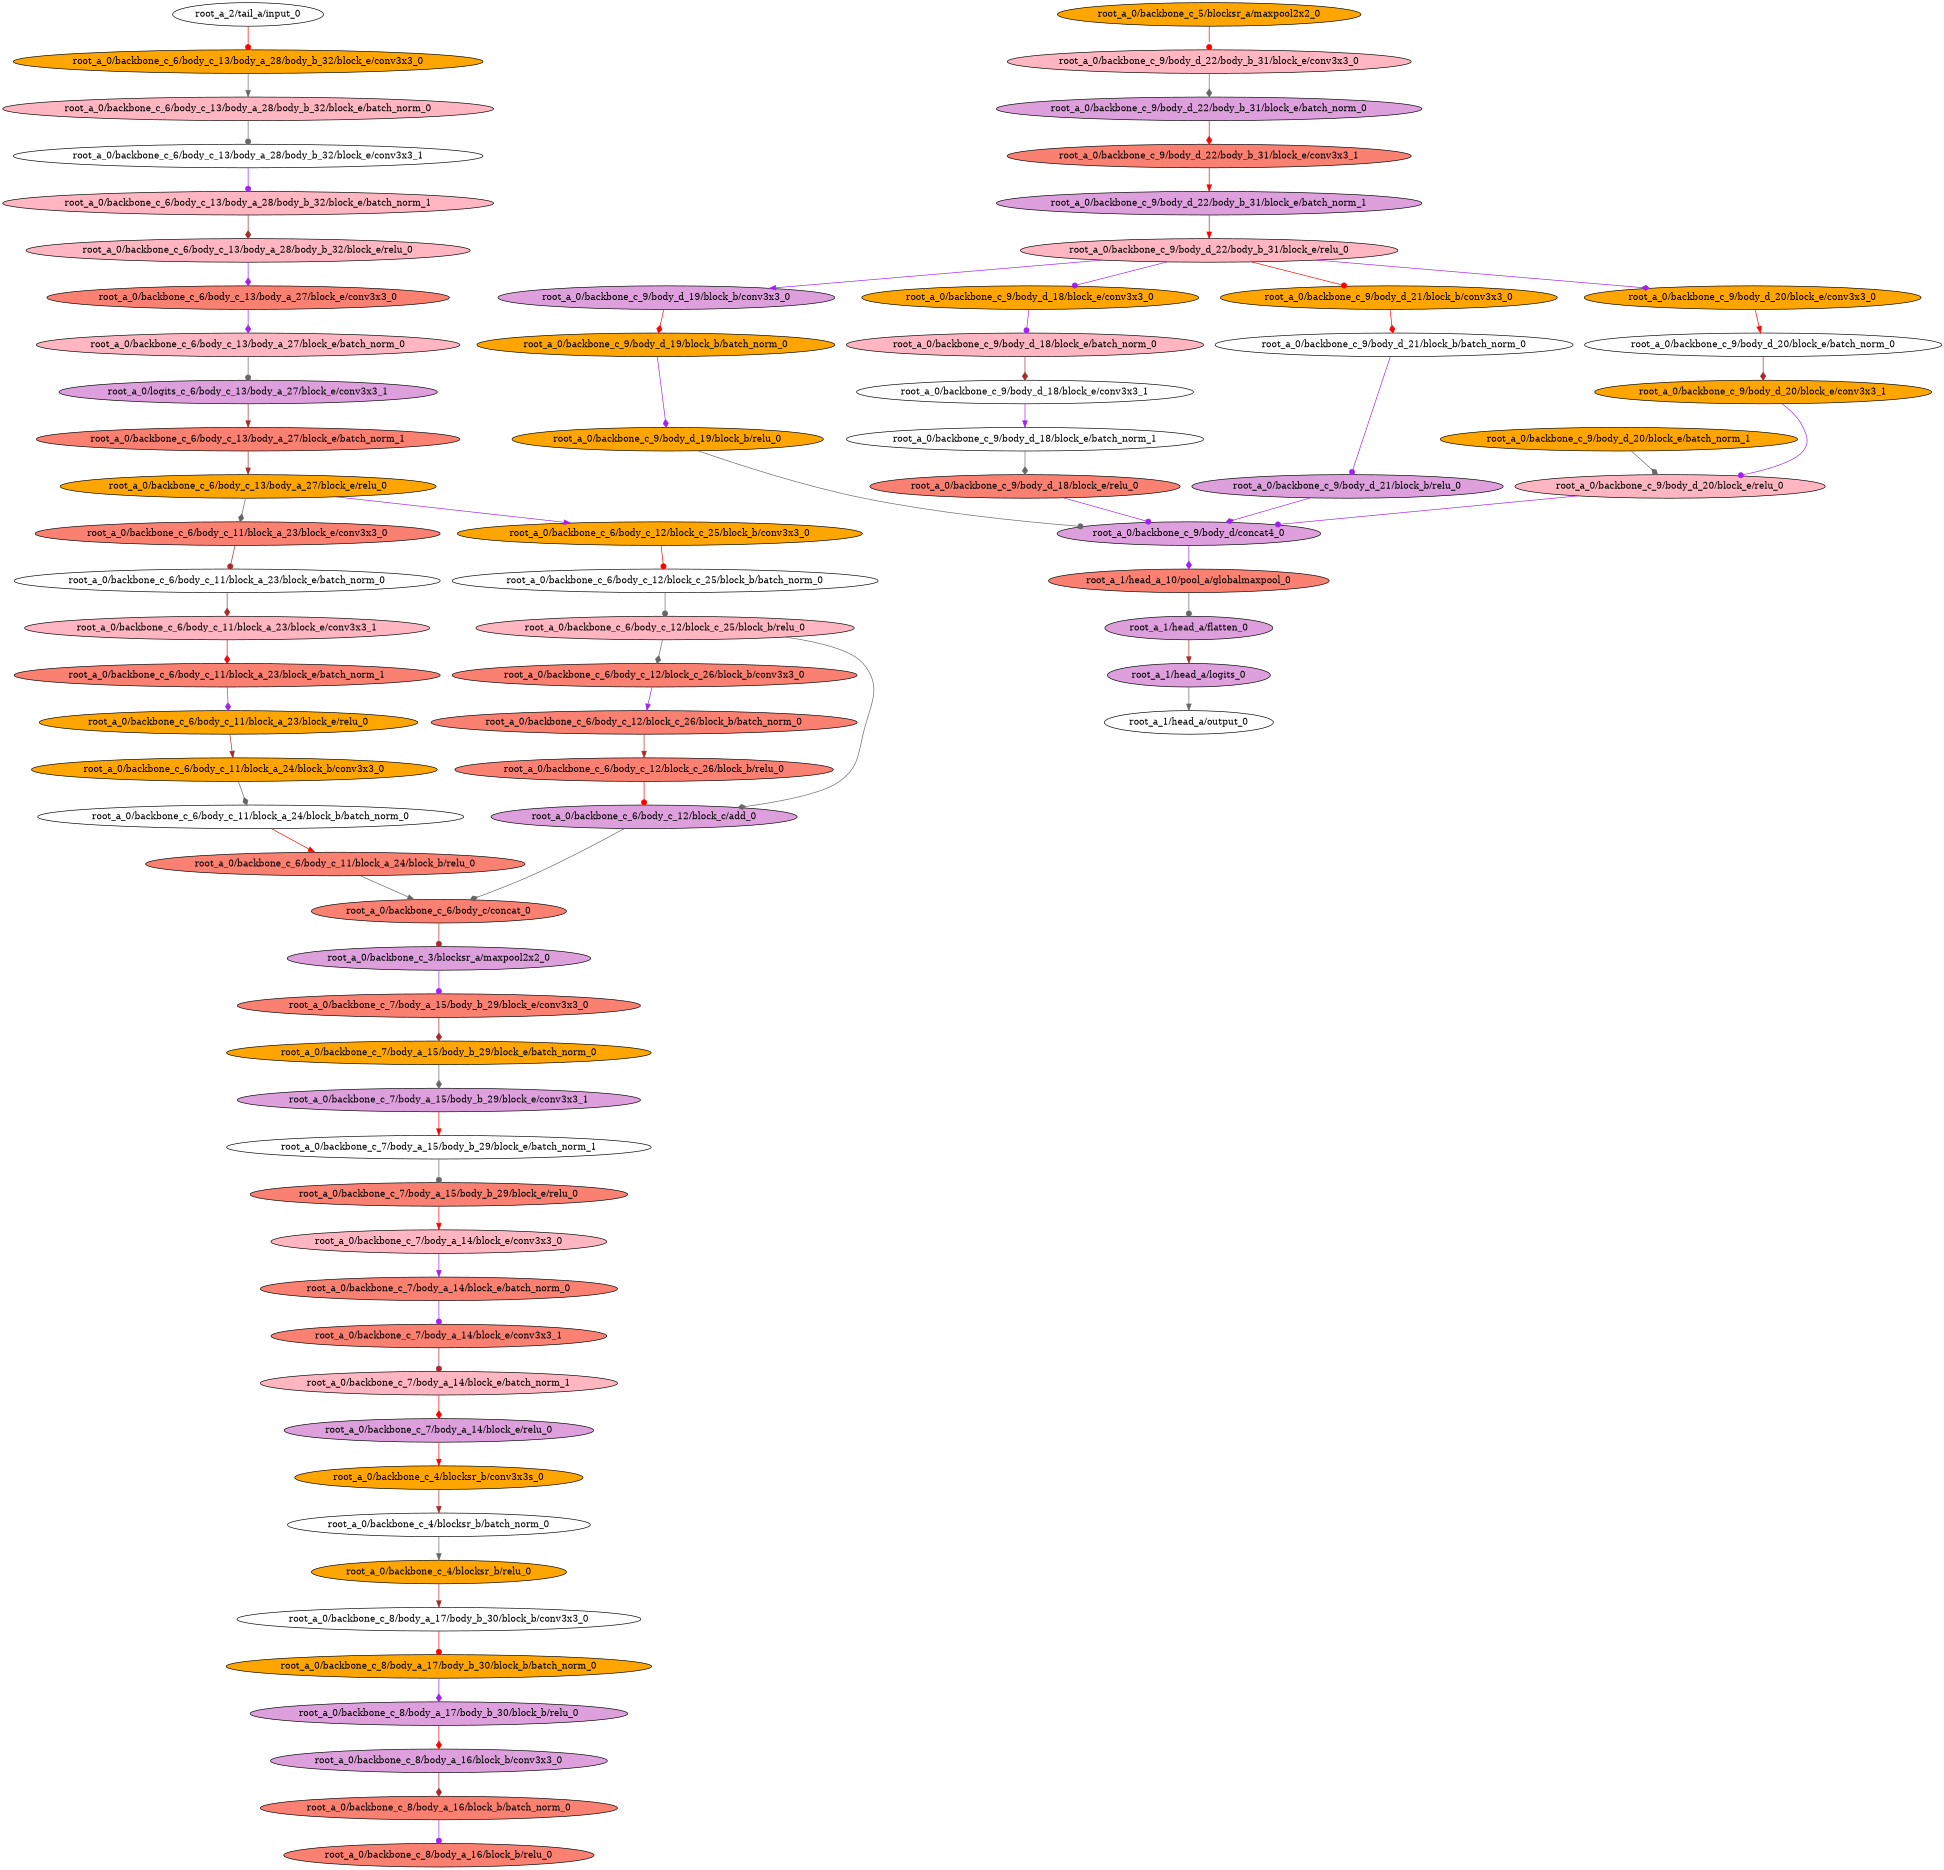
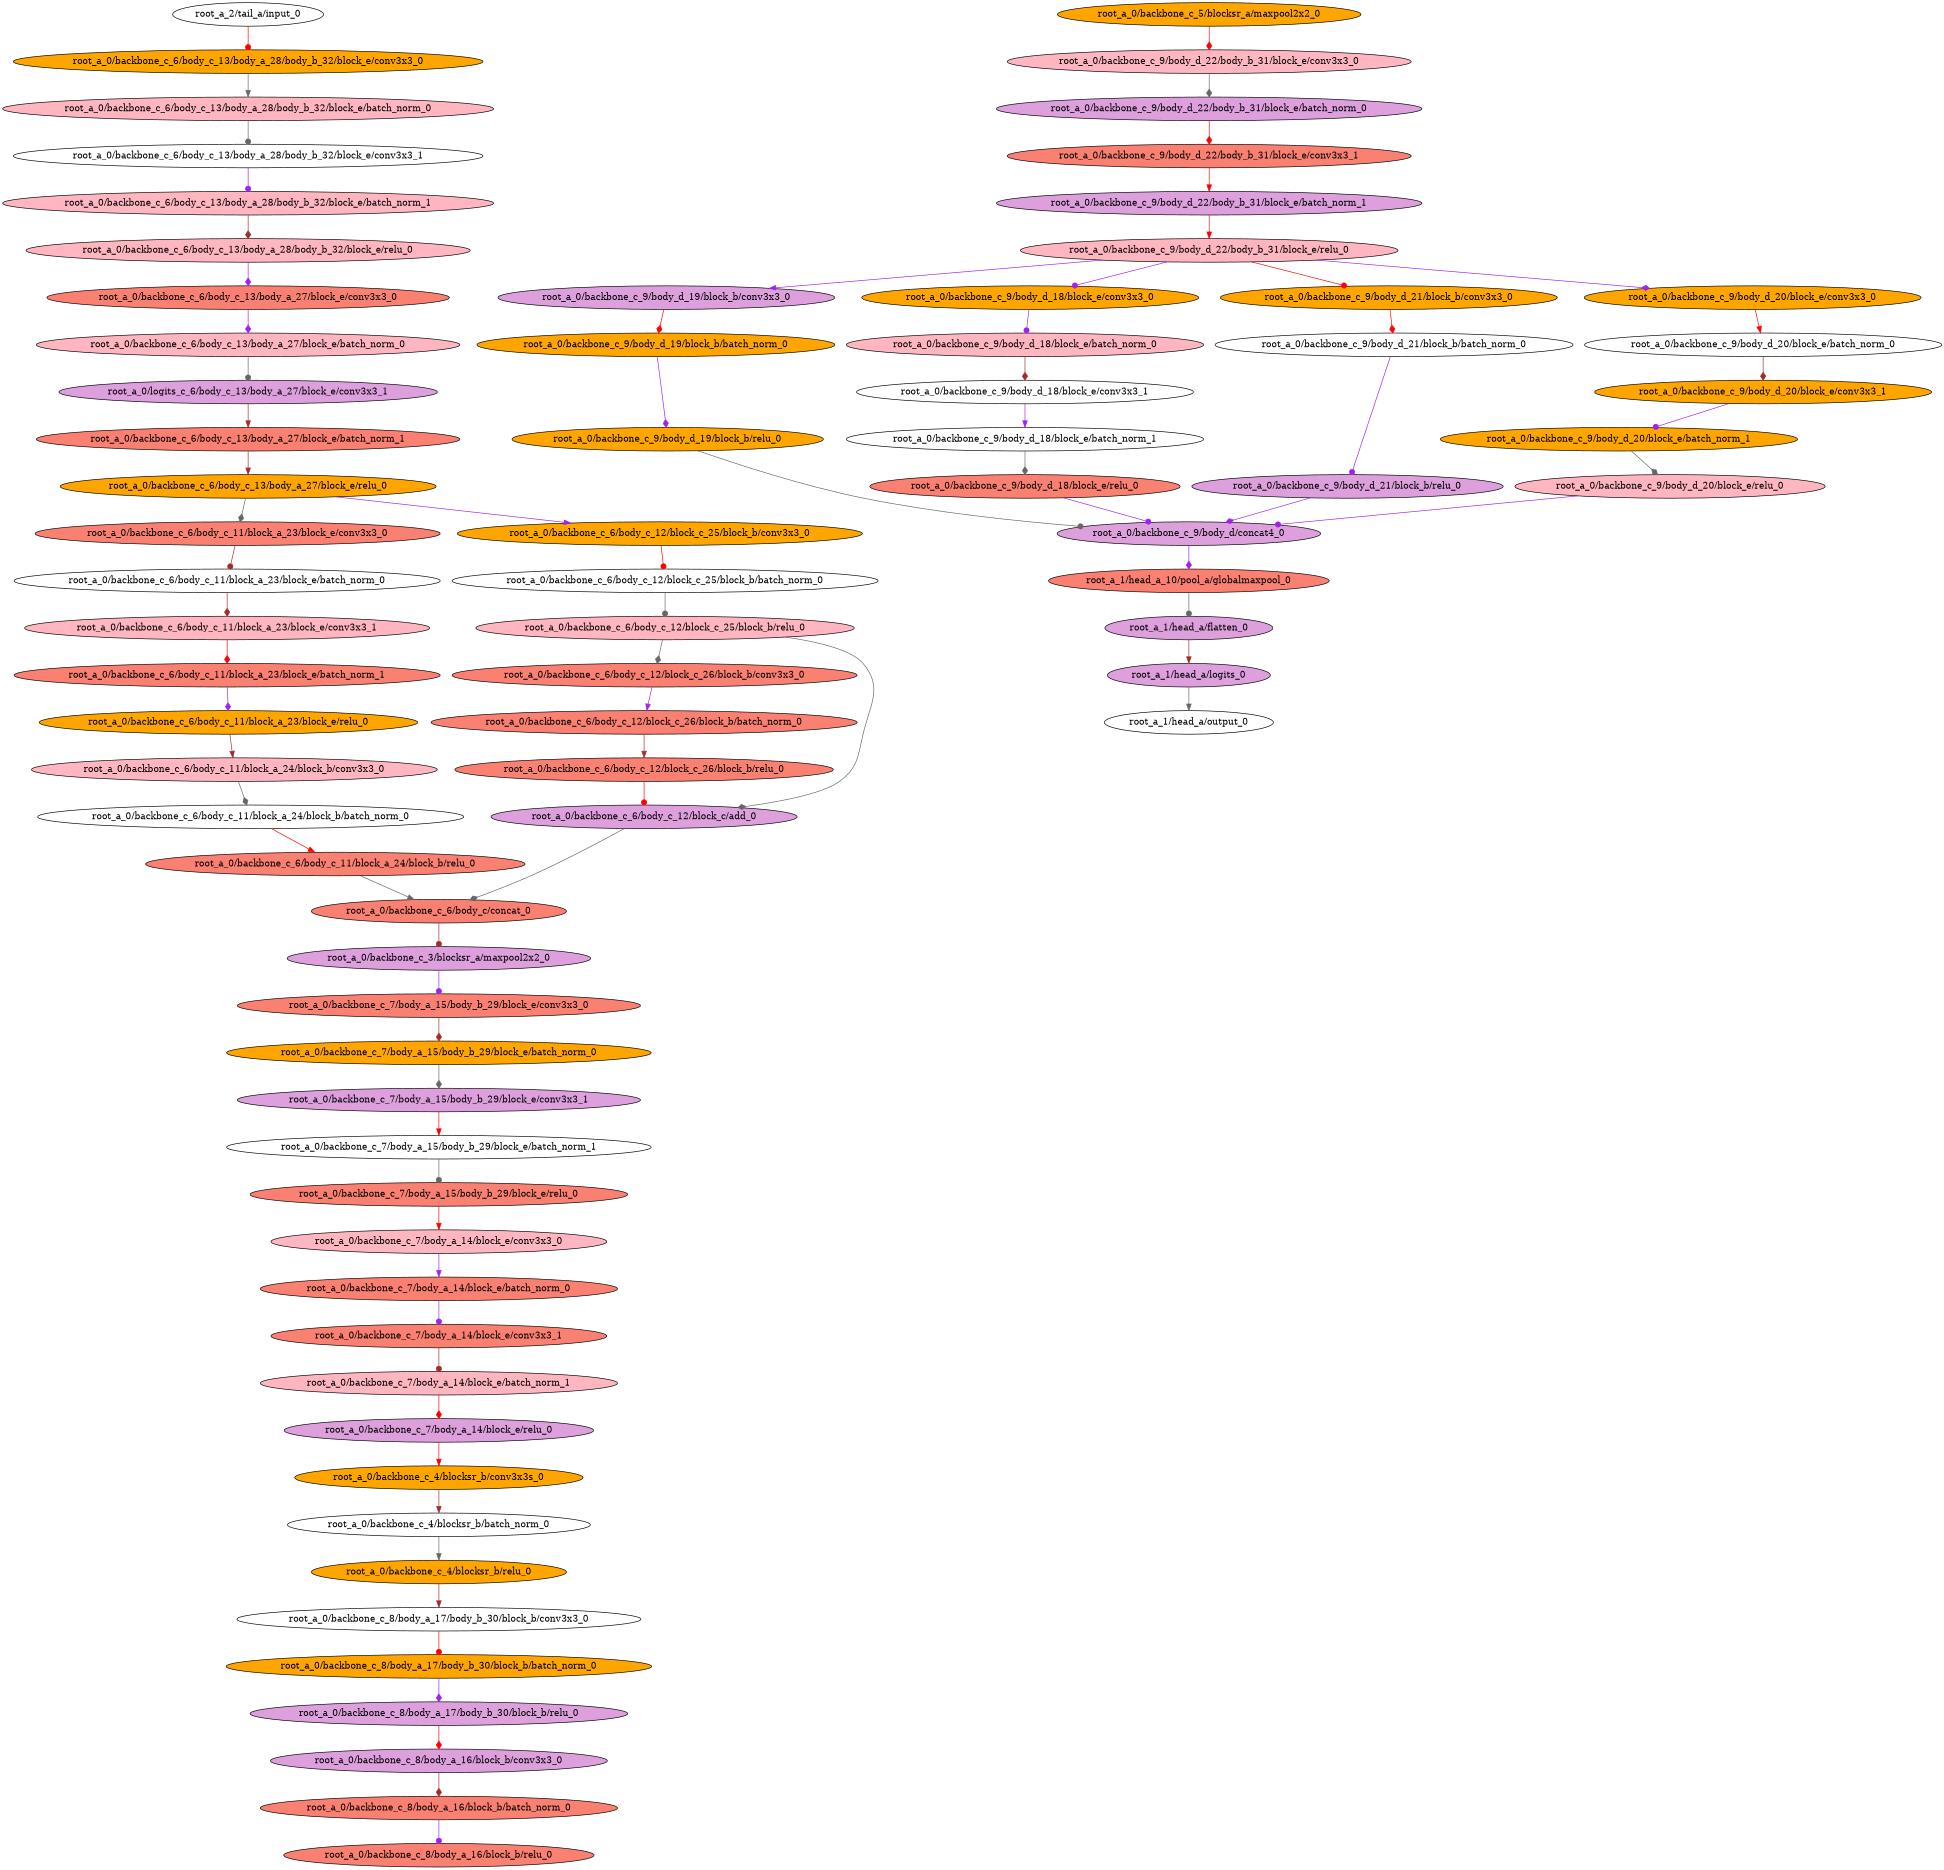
edge "root_a_0/backbone_c_5/blocksr_a/maxpool2x2_0" -> "root_a_0/backbone_c_9/body_d_22/body_b_31/block_e/conv3x3_0": arrowhead dot -> diamond
edge "root_a_0/backbone_c_9/body_d_20/block_e/conv3x3_1" -> "root_a_0/backbone_c_9/body_d_20/block_e/relu_0": now "root_a_0/backbone_c_9/body_d_20/block_e/conv3x3_1" -> "root_a_0/backbone_c_9/body_d_20/block_e/batch_norm_1"
node "root_a_0/backbone_c_6/body_c_11/block_a_24/block_b/conv3x3_0": fillcolor orange -> lightpink
